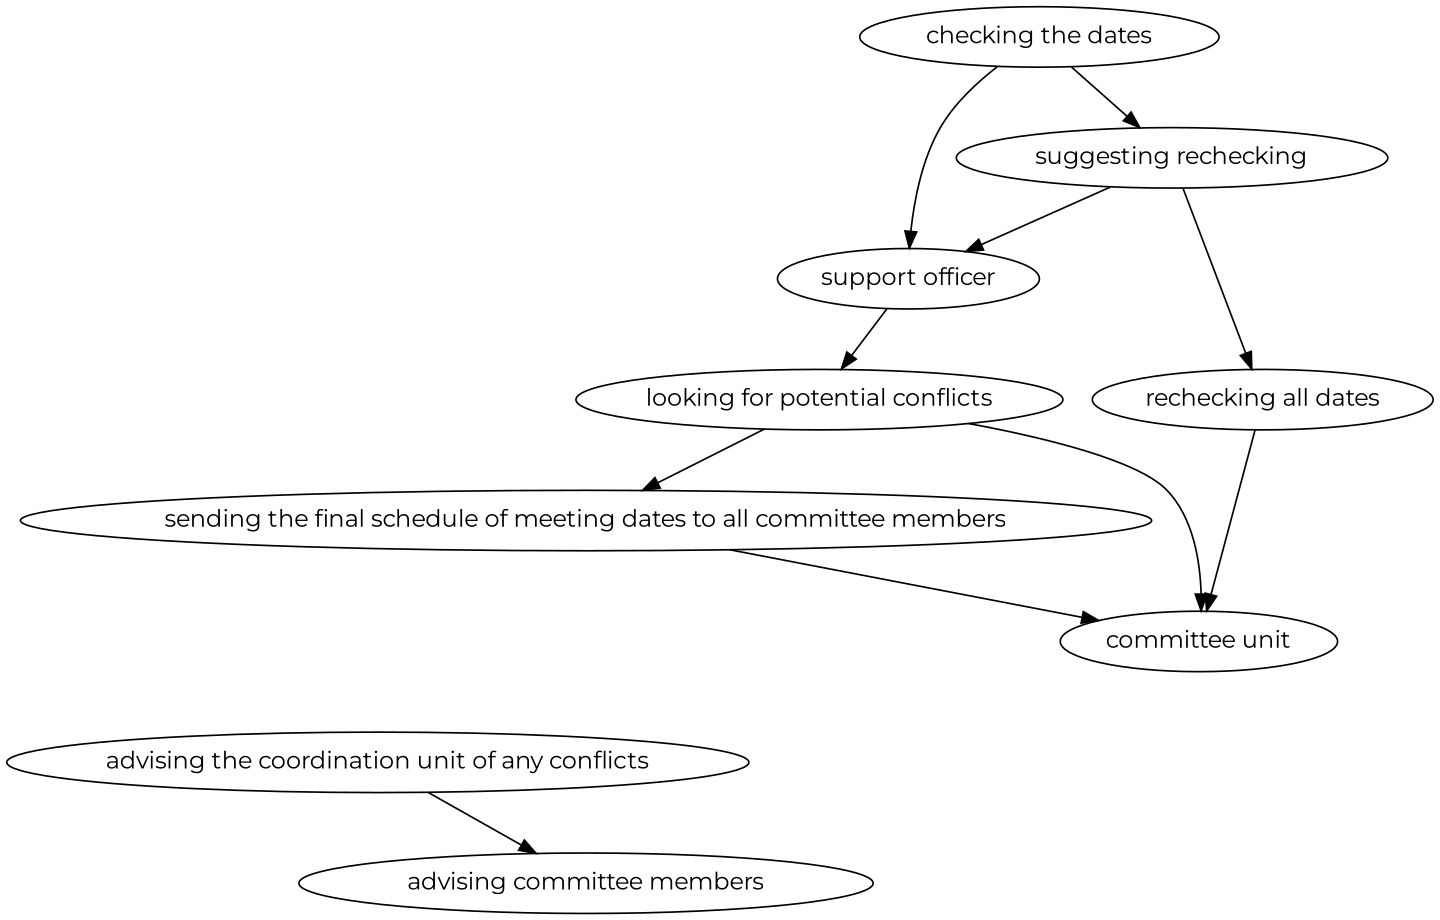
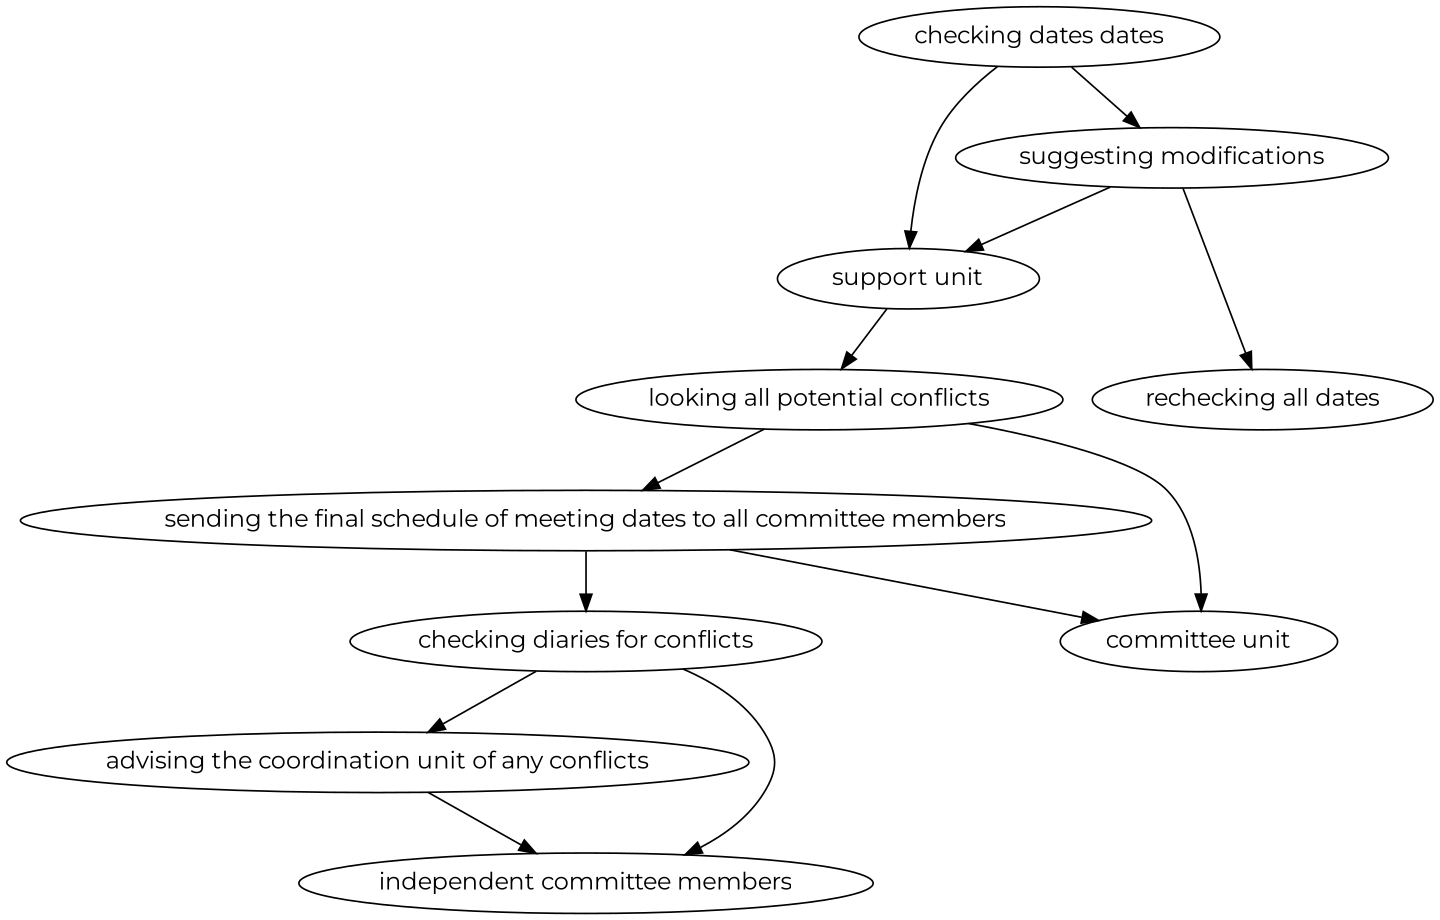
node "checking the dates": label "checking the dates" -> "checking dates dates"
node "suggesting rechecking": label "suggesting rechecking" -> "suggesting modifications"
node "support officer": label "support officer" -> "support unit"
node "looking for potential conflicts": label "looking for potential conflicts" -> "looking all potential conflicts"
edge "rechecking all dates" -> "committee unit": removed
node "checking diaries for conflicts": added
node "advising committee members": label "advising committee members" -> "independent committee members"
